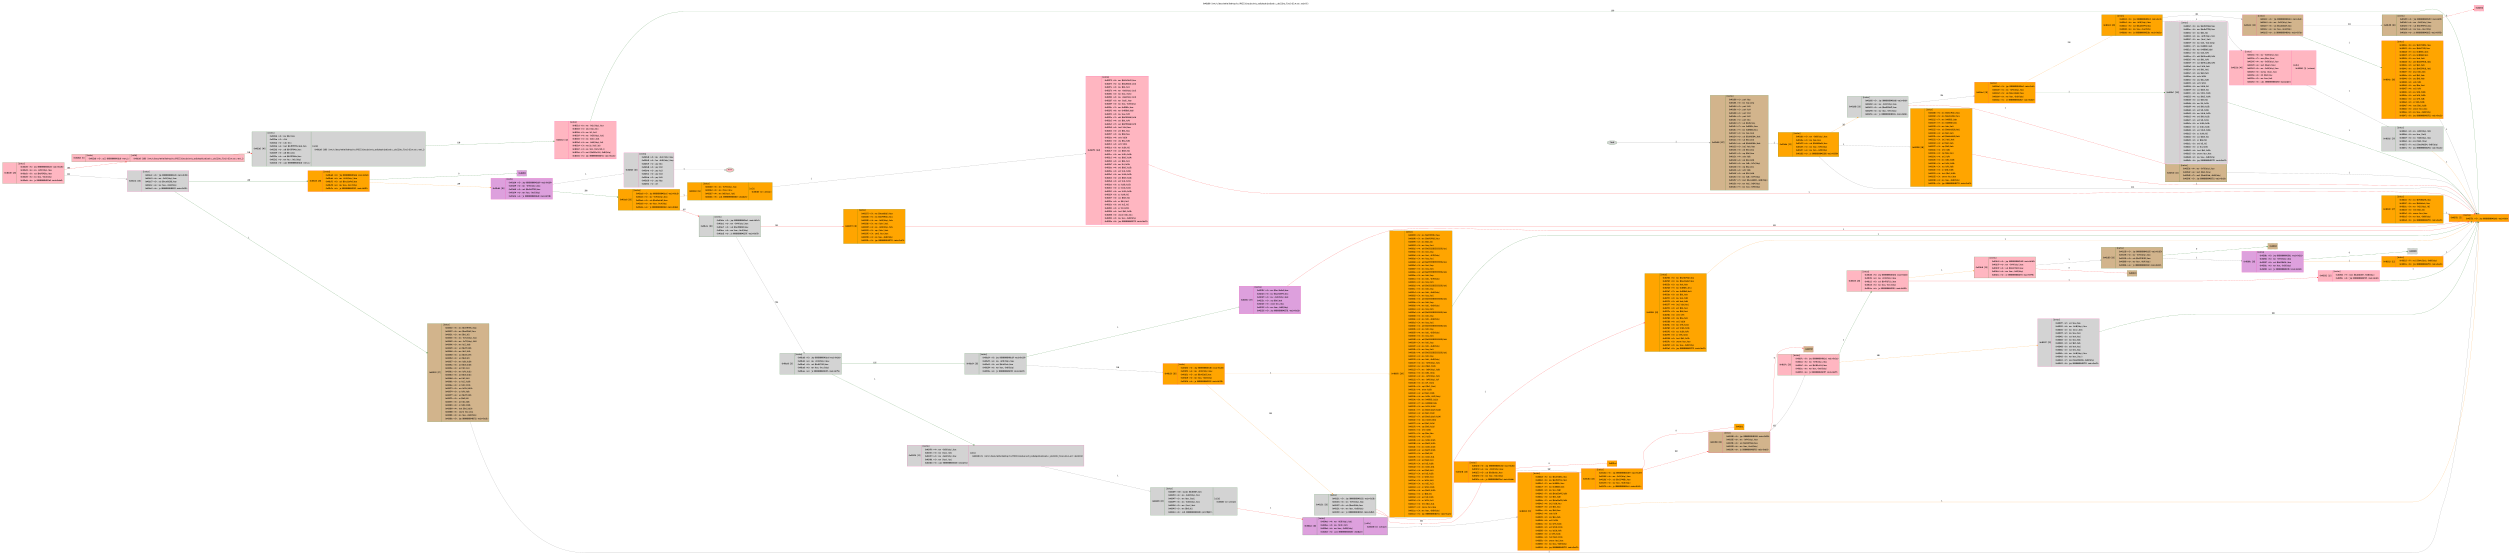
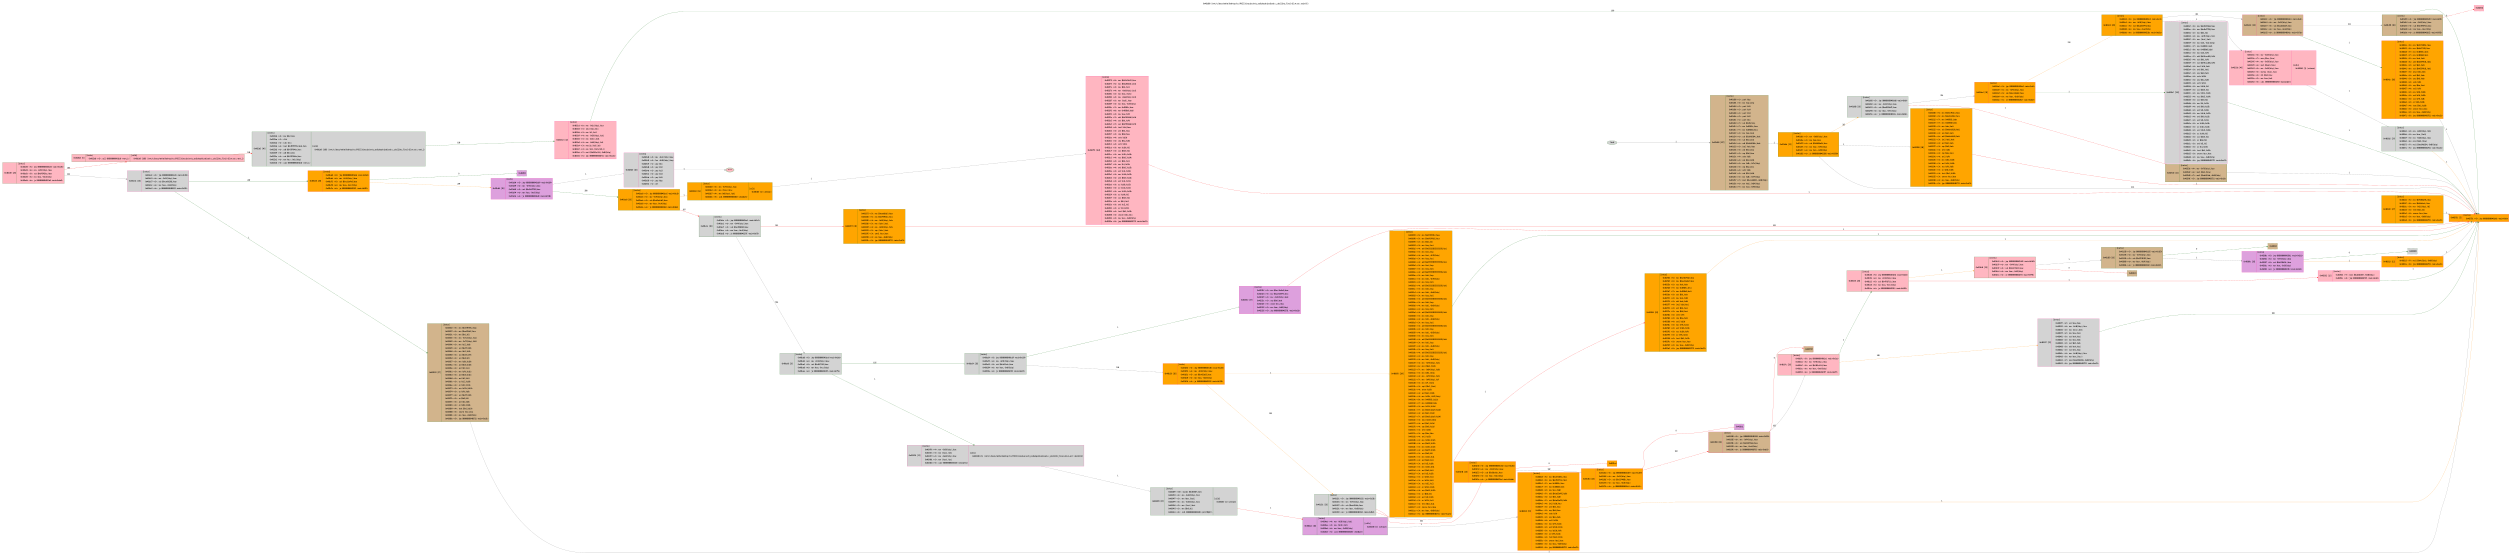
node "0x4026c1": fillcolor orange -> plum
